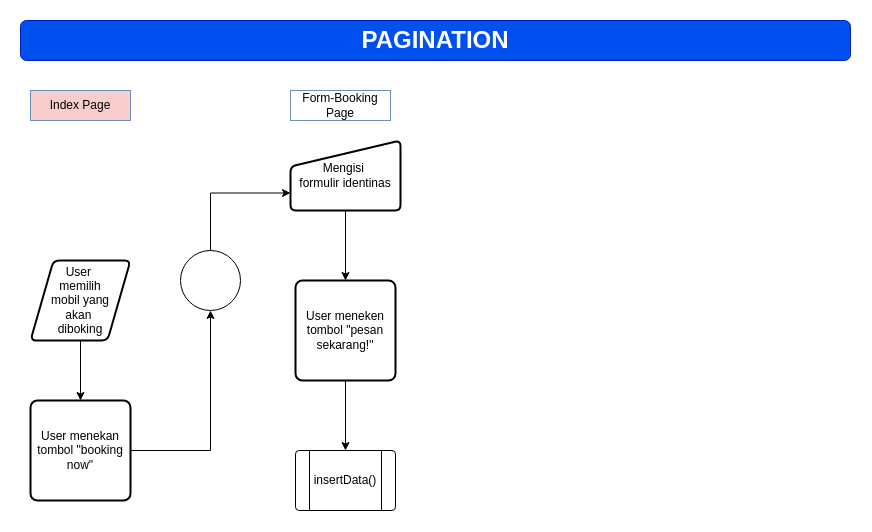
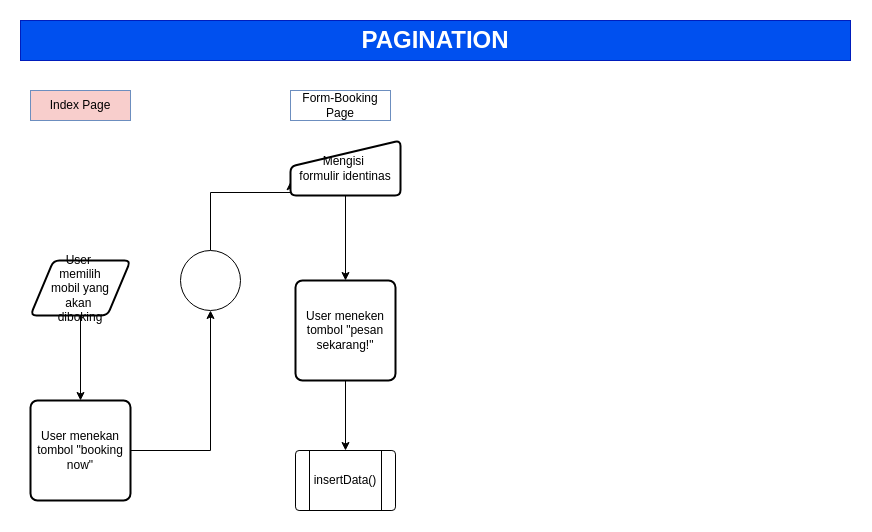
node "PAGINATION": shape rounded rectangle -> rectangle
node "Mengisi formulir identinas": size 110x70 -> 110x55
node "User memilih mobil yang akan diboking": size 100x80 -> 100x55
